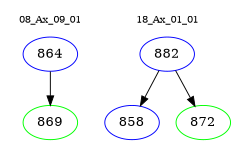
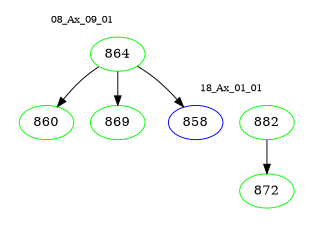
node "864": color blue -> green
node "882": color blue -> green
edge "882" -> "858": now "864" -> "858"
node "860": added
